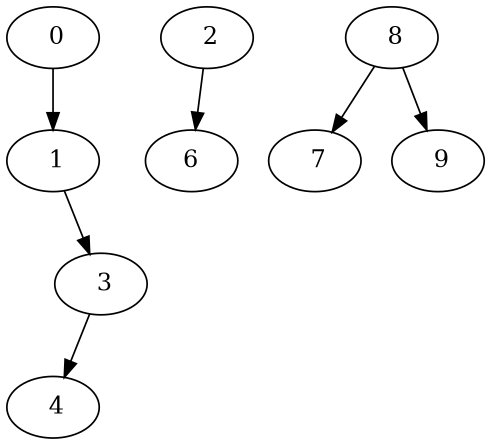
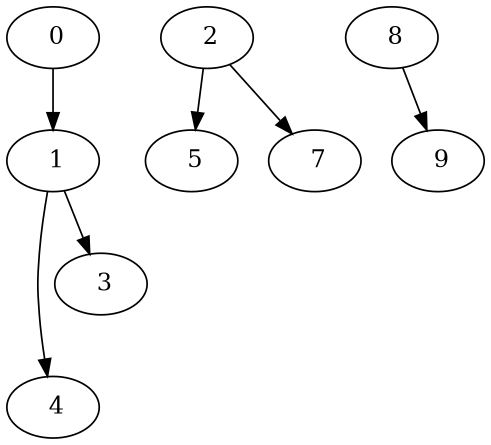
edge "8" -> "7": now "2" -> "7"
node "6": label "6" -> "5"
edge "3" -> "4": now "1" -> "4"
